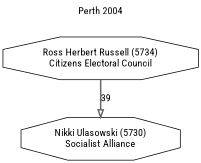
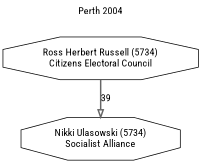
node "Nikki Ulasowski (5730) Socialist Alliance": label "Nikki Ulasowski (5730) Socialist Alliance" -> "Nikki Ulasowski (5734) Socialist Alliance"
